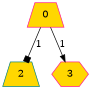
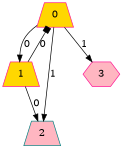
edge "0" -> "2": arrowhead box -> normal
node "1": added
node "2": fillcolor gold -> lightpink
node "3": fillcolor gold -> lightpink
